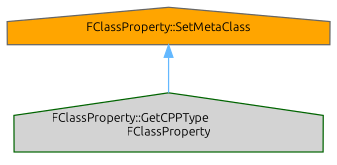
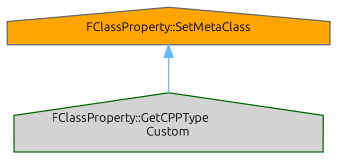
node "FClassProperty::GetCPPType FClassProperty": label "FClassProperty::GetCPPType FClassProperty" -> "FClassProperty::GetCPPType Custom"
